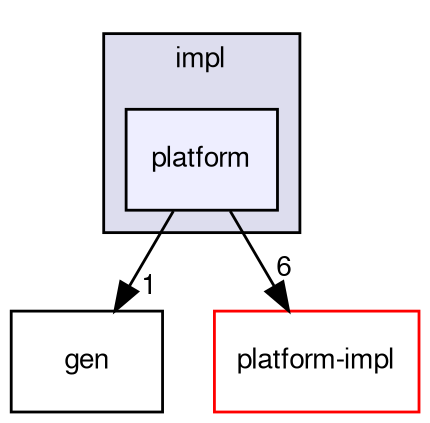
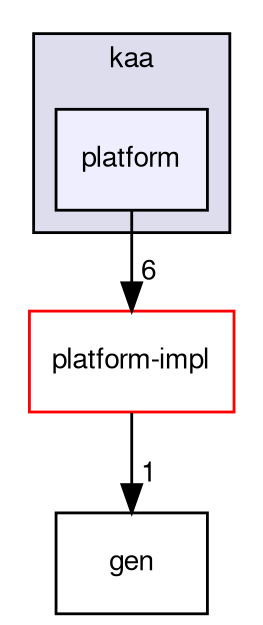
cluster "impl": label "impl" -> "kaa"
edge "platform" -> "gen": now "platform-impl" -> "gen"
